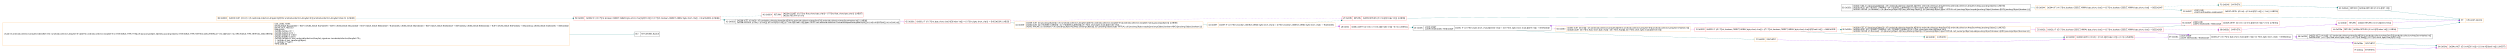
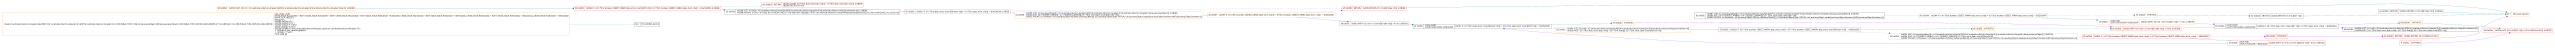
edge "53: 0x002c" -> "57: 0x0034": now "63: 0x0047" -> "57: 0x0034"
edge "49: 0x001c" -> "67: 0x0032": arrowhead odot -> box
